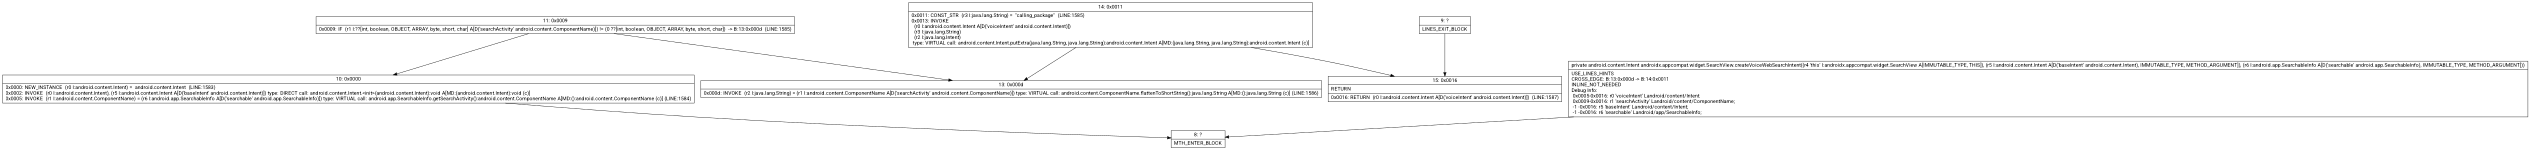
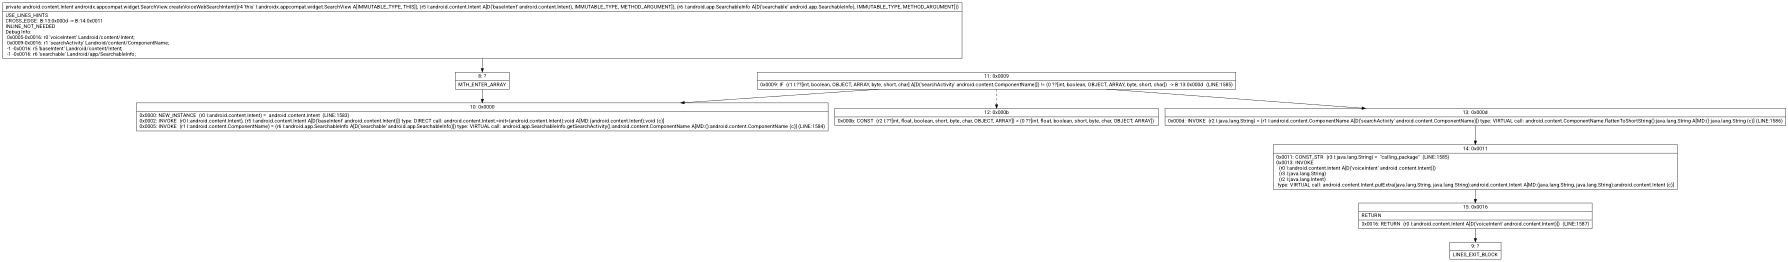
edge "9: ?" -> "15: 0x0016": reversed
edge "14: 0x0011" -> "13: 0x000d": reversed
node "12: 0x000b": added
edge "10: 0x0000" -> "8: ?": reversed
node "8: ?": text "MTH_ENTER_BLOCK" -> "MTH_ENTER_ARRAY"
